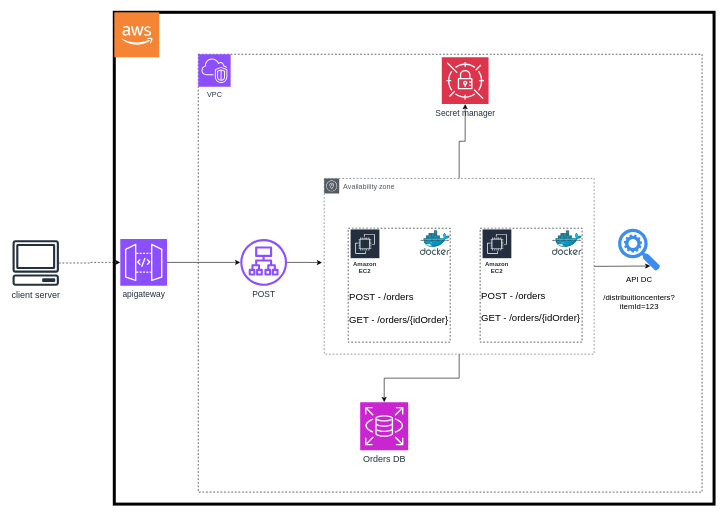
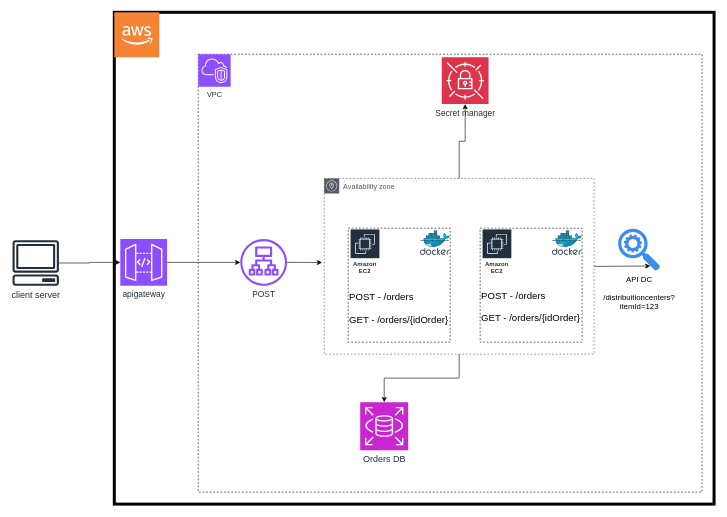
edge "client server" -> "apigateway": style dashed -> solid
